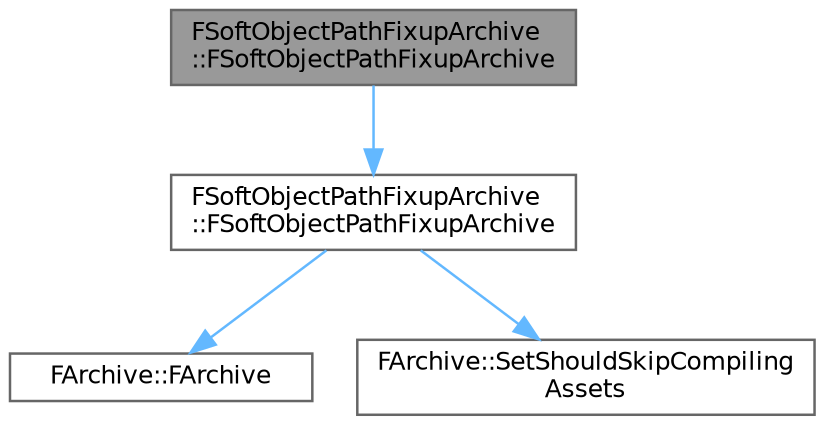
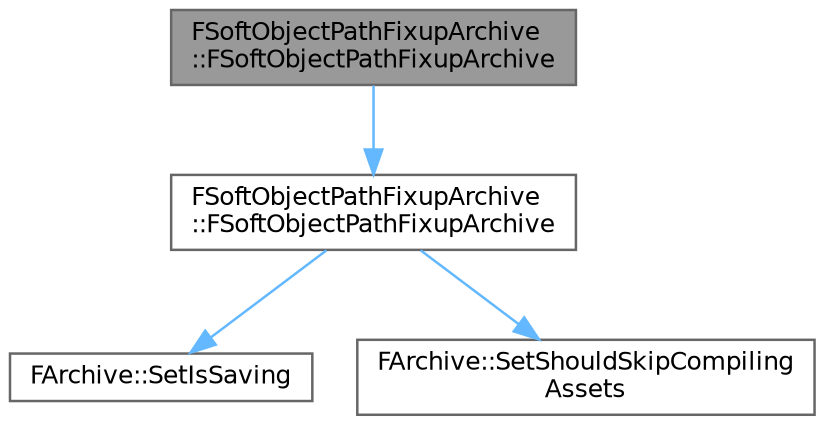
node "FArchive::FArchive": label "FArchive::FArchive" -> "FArchive::SetIsSaving"
